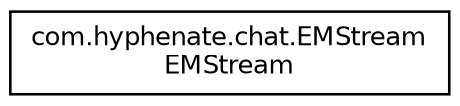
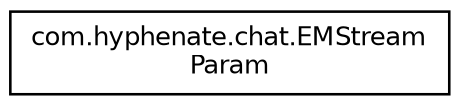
node "com.hyphenate.chat.EMStream EMStream": label "com.hyphenate.chat.EMStream EMStream" -> "com.hyphenate.chat.EMStream Param"
